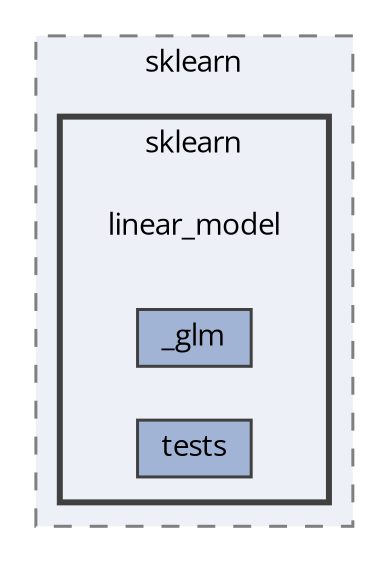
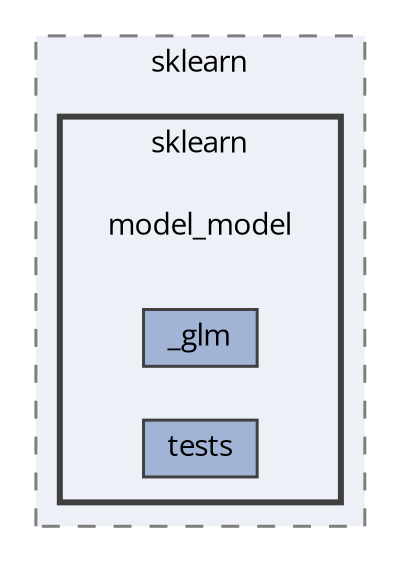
node "linear_model": label "linear_model" -> "model_model"
